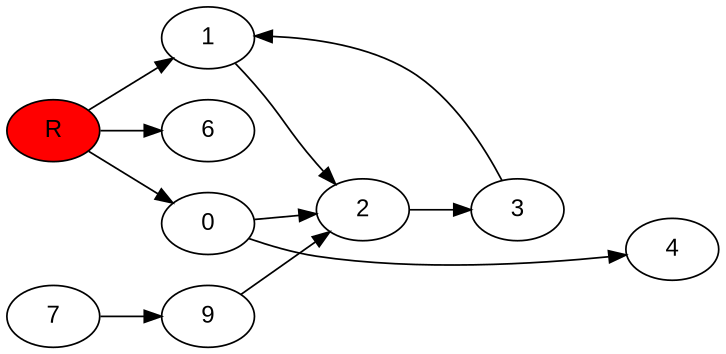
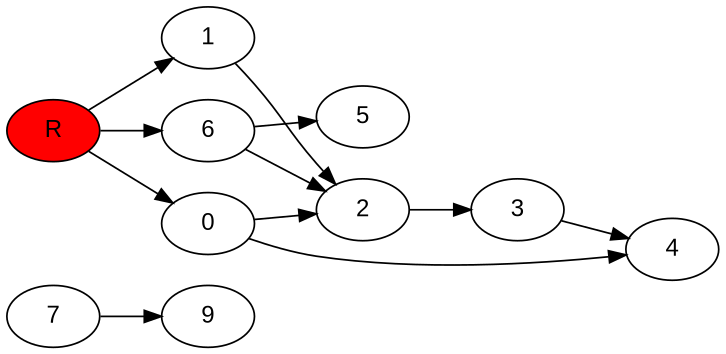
edge "3" -> "1": now "3" -> "4"
node "5": added
edge "9" -> "2": now "6" -> "2"
